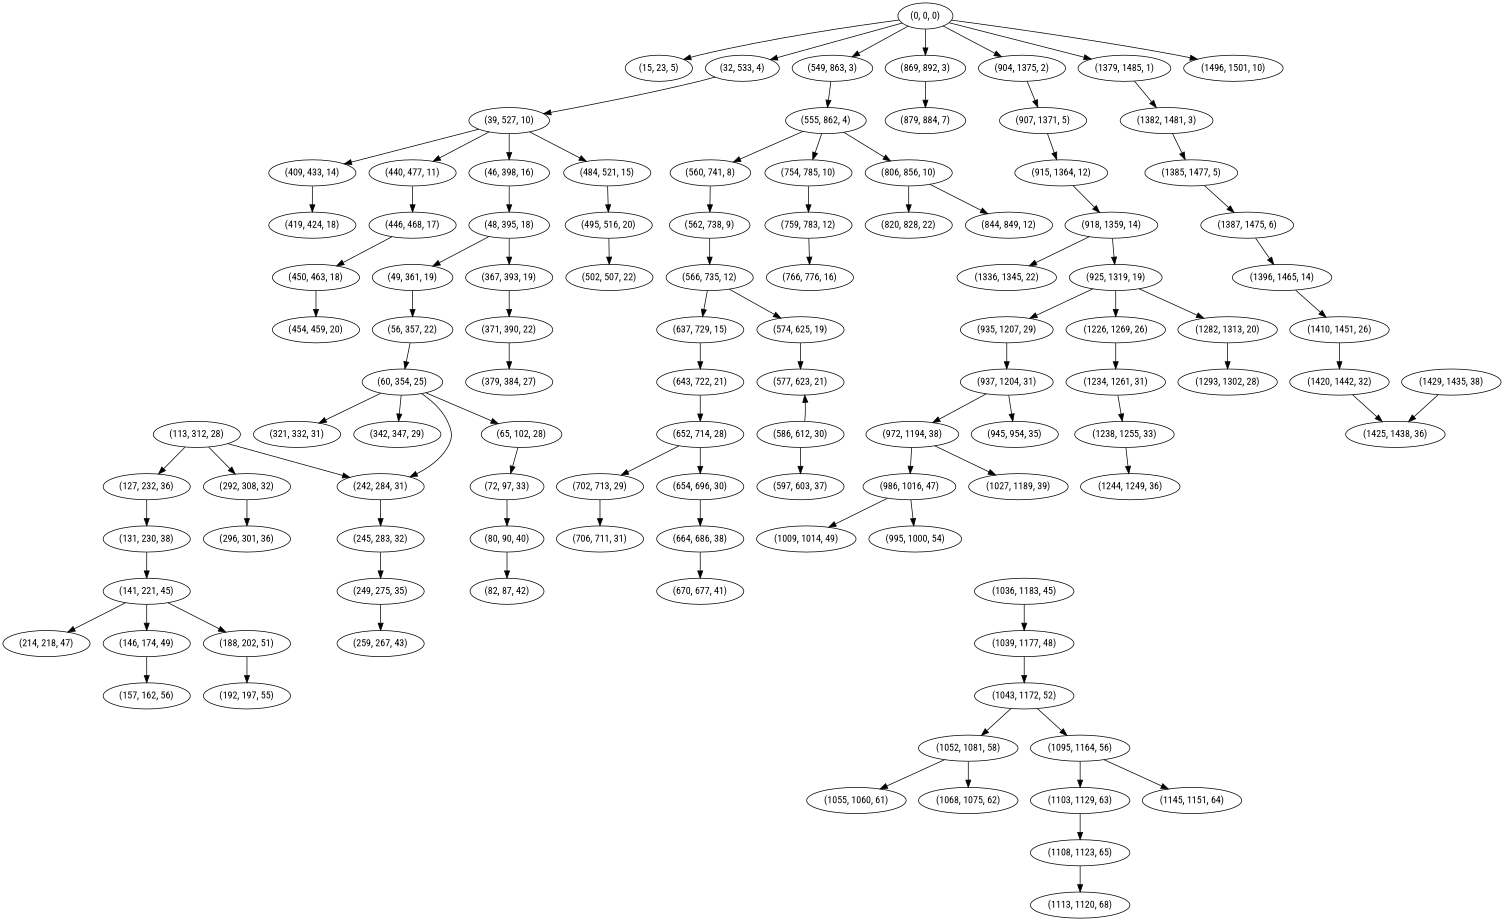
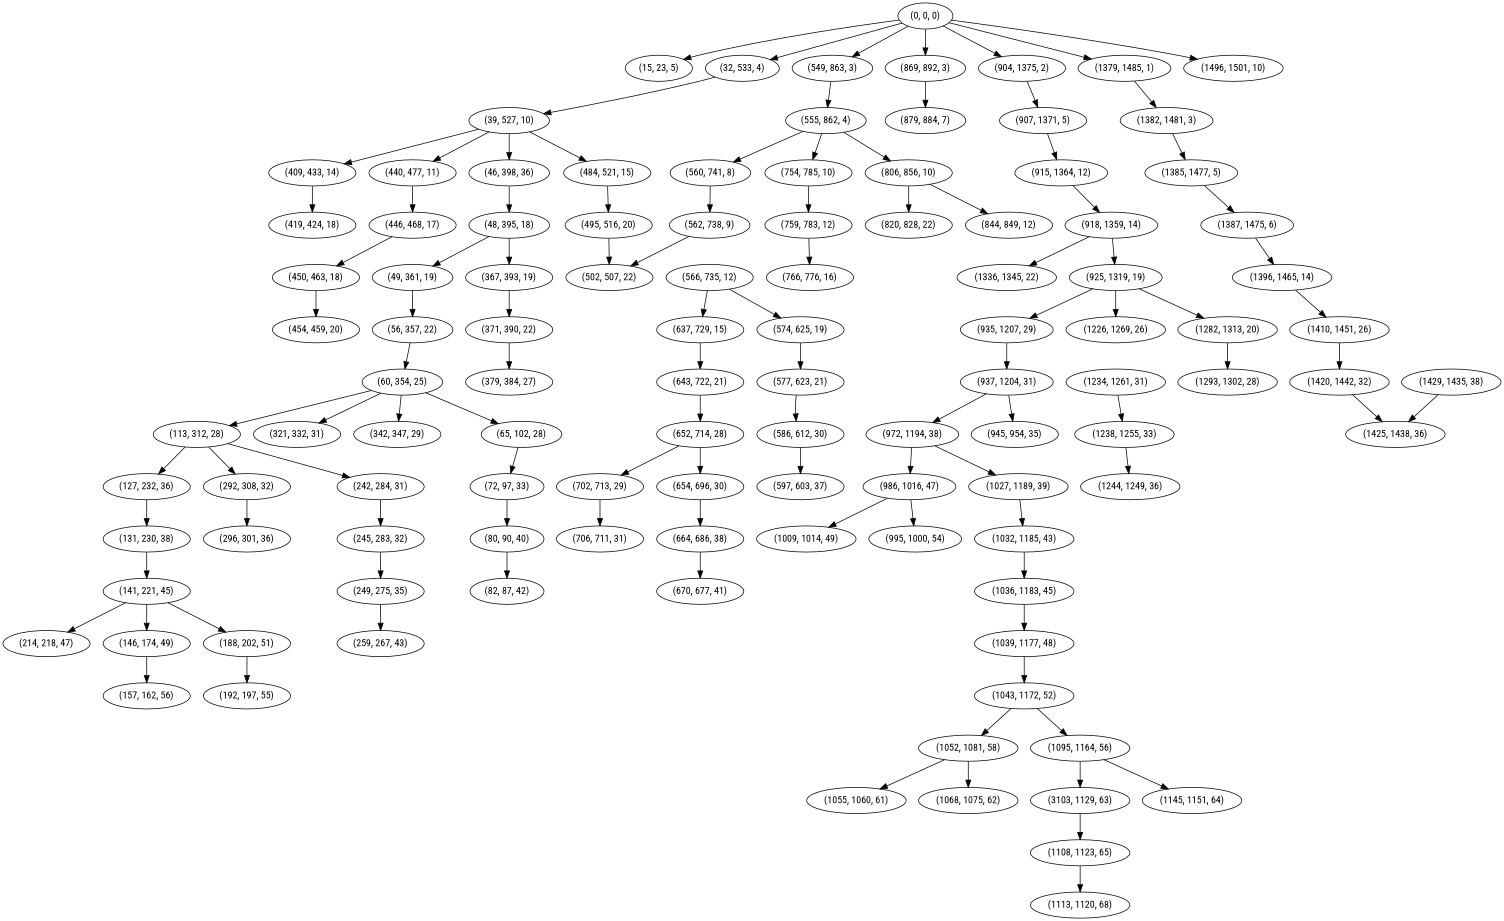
node "(46, 398, 16)": label "(46, 398, 16)" -> "(46, 398, 36)"
edge "(562, 738, 9)" -> "(566, 735, 12)": now "(562, 738, 9)" -> "(502, 507, 22)"
edge "(1226, 1269, 26)" -> "(1234, 1261, 31)": removed
edge "(586, 612, 30)" -> "(577, 623, 21)": reversed
edge "(60, 354, 25)" -> "(242, 284, 31)": now "(60, 354, 25)" -> "(113, 312, 28)"
node "(1032, 1185, 43)": added
node "(1103, 1129, 63)": label "(1103, 1129, 63)" -> "(3103, 1129, 63)"
